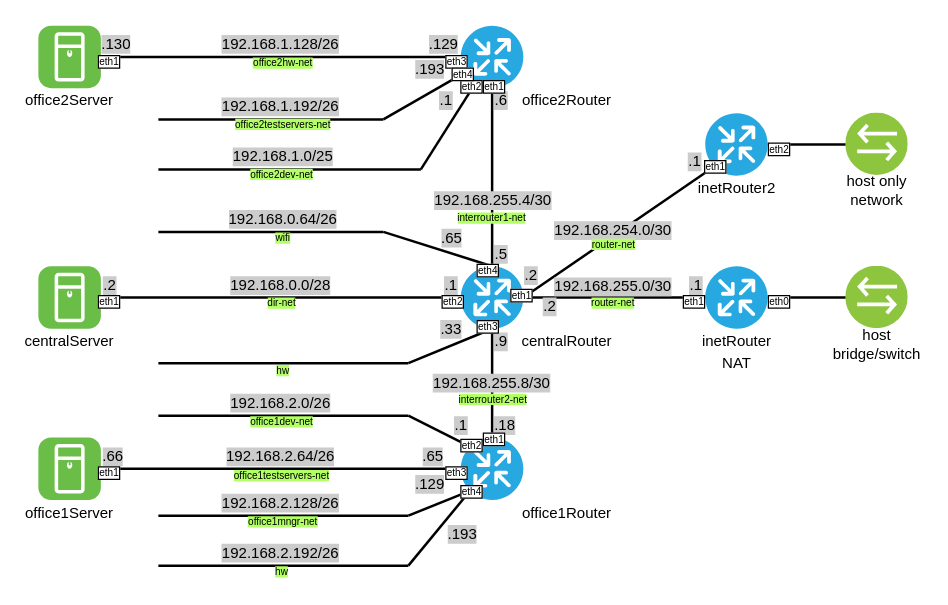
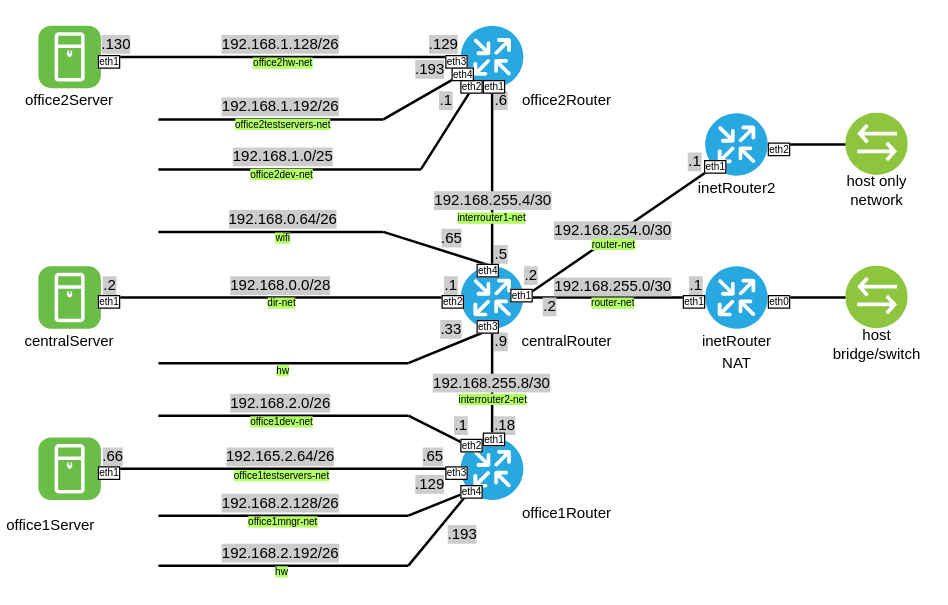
node "192.168.2.64/26": label "192.168.2.64/26" -> "192.165.2.64/26"
node "office1Server": moved (69, 513) -> (51, 525)
